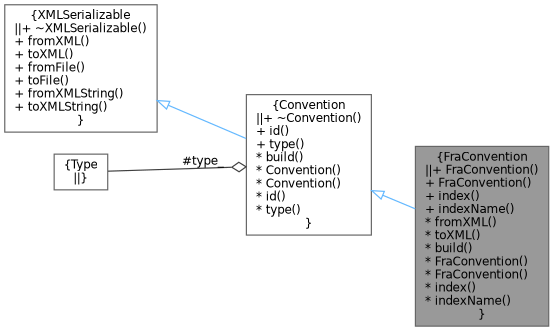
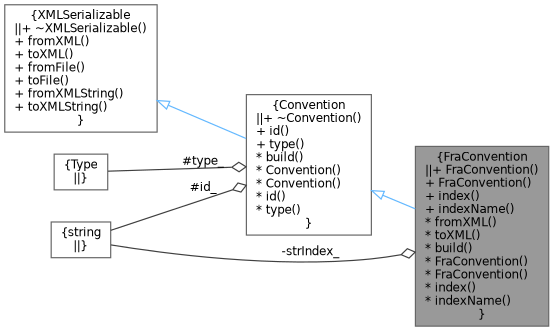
node "{string ||}": added
